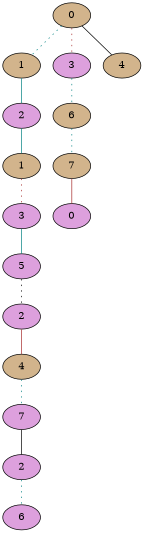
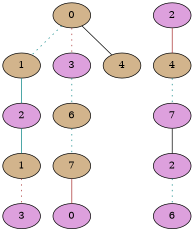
node "5": removed
